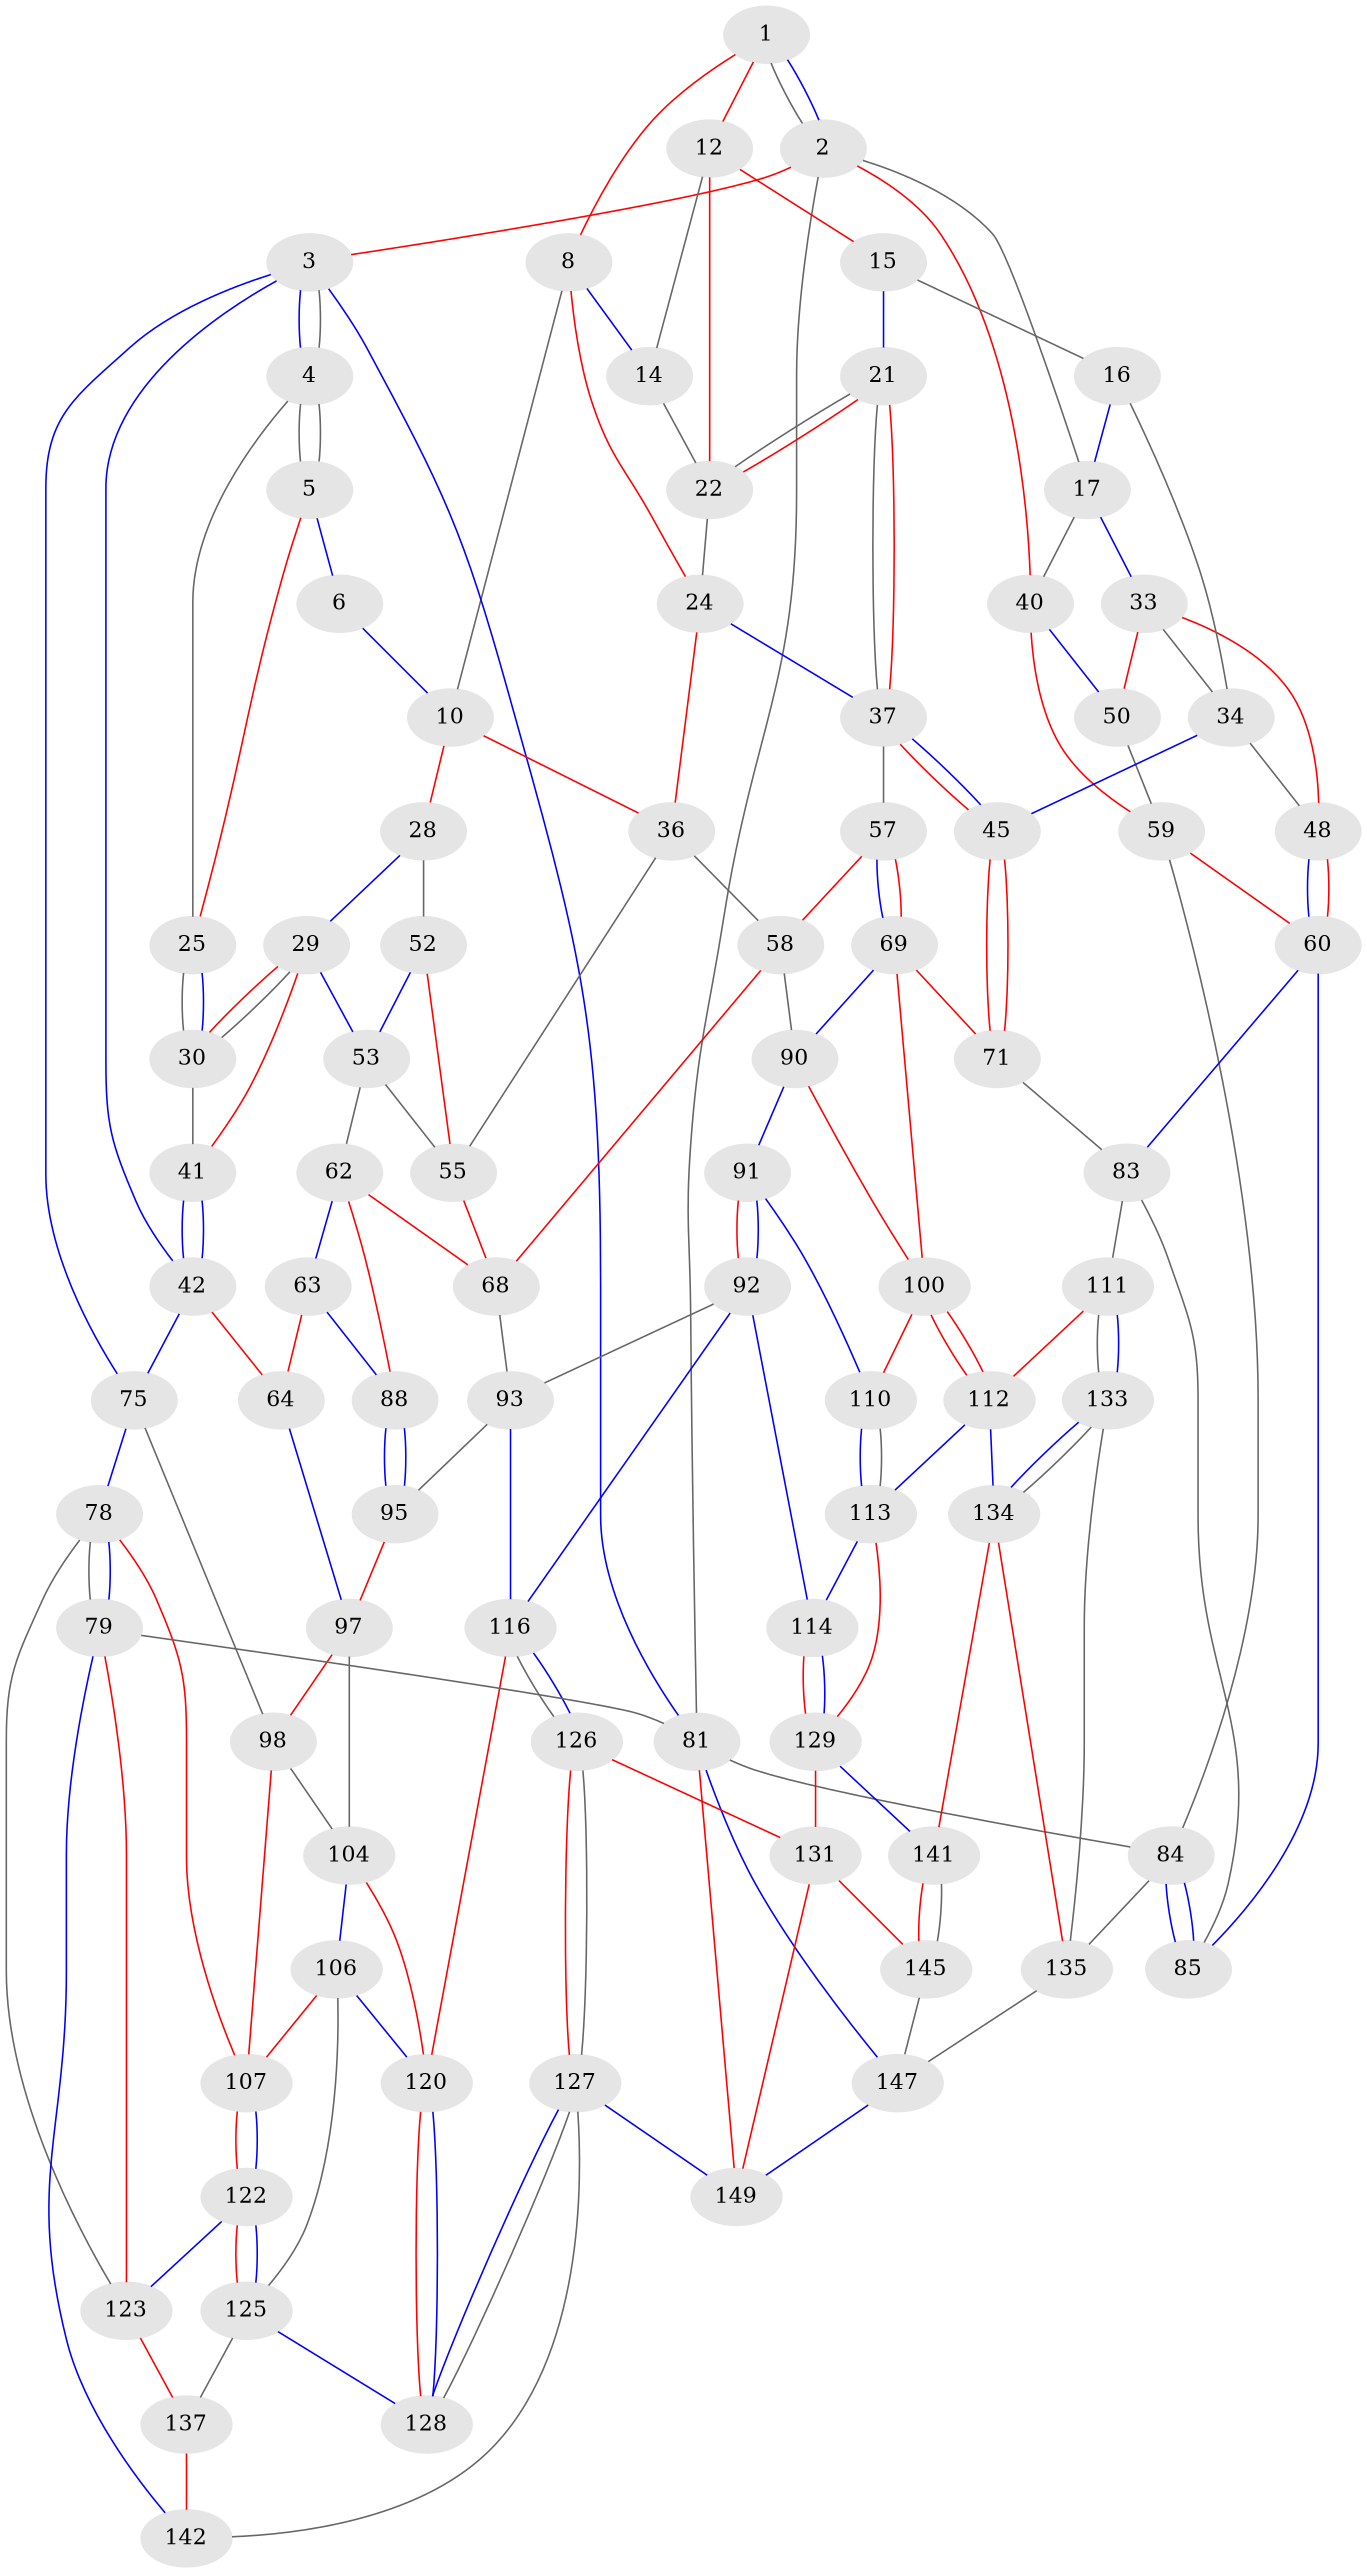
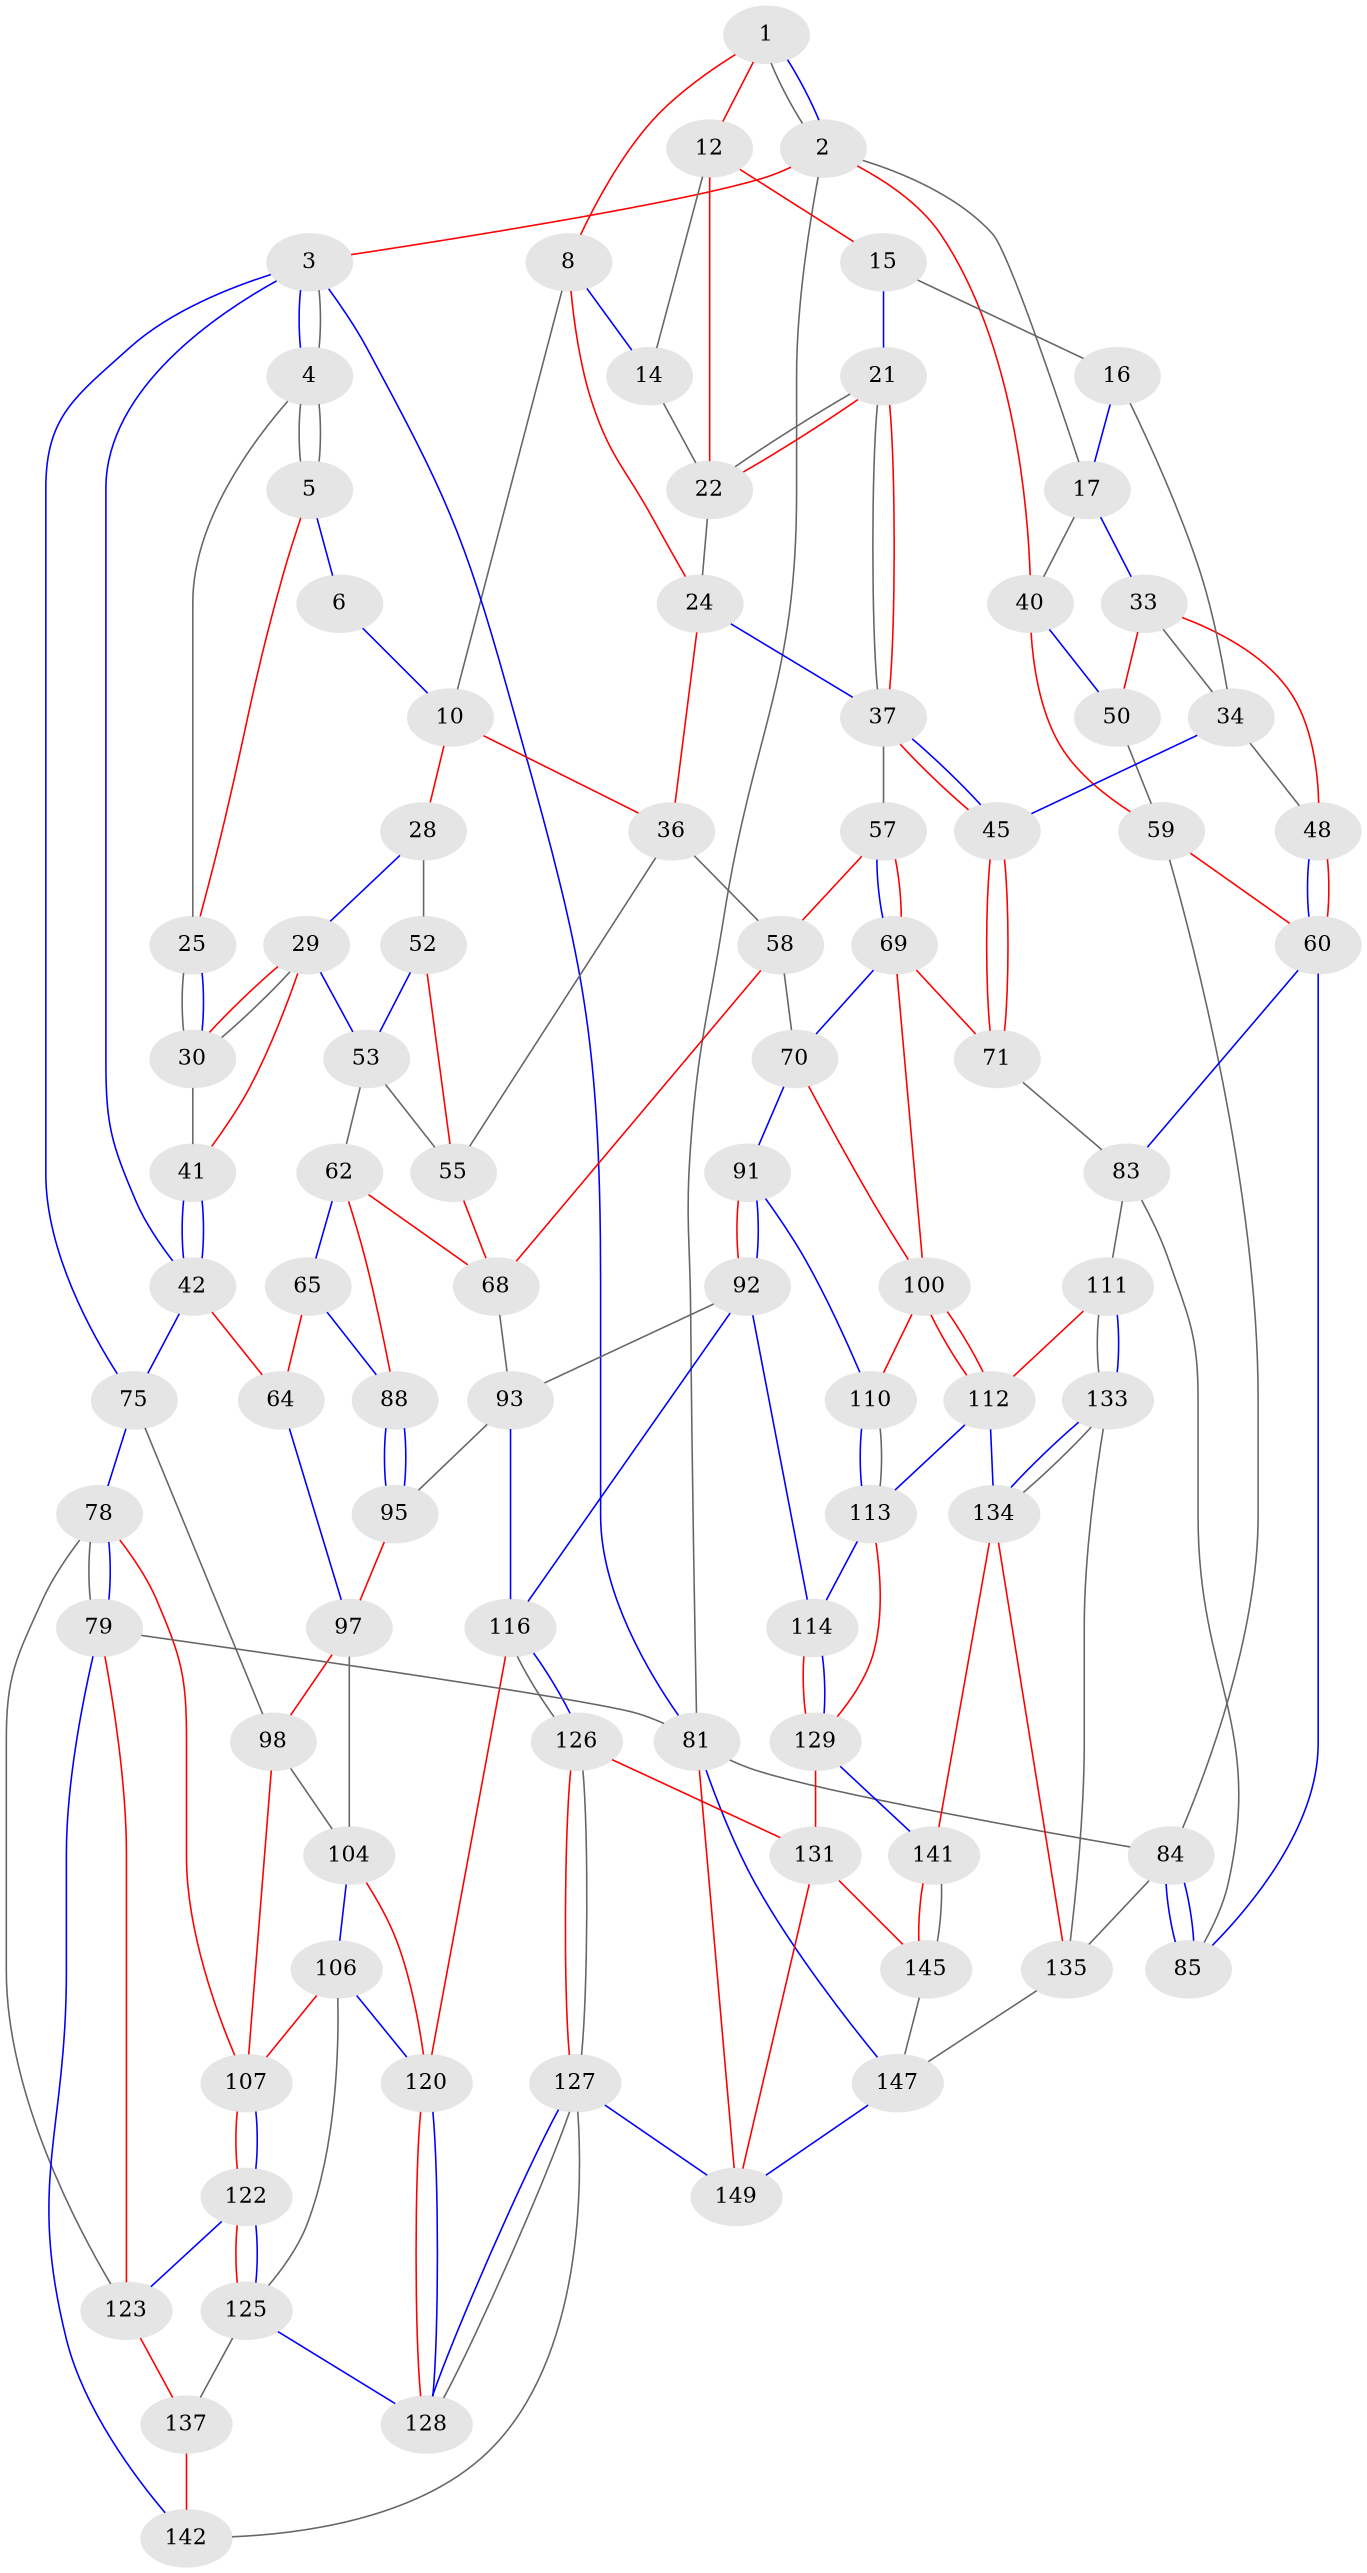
node "90": label "90" -> "70"
node "63": label "63" -> "65"
